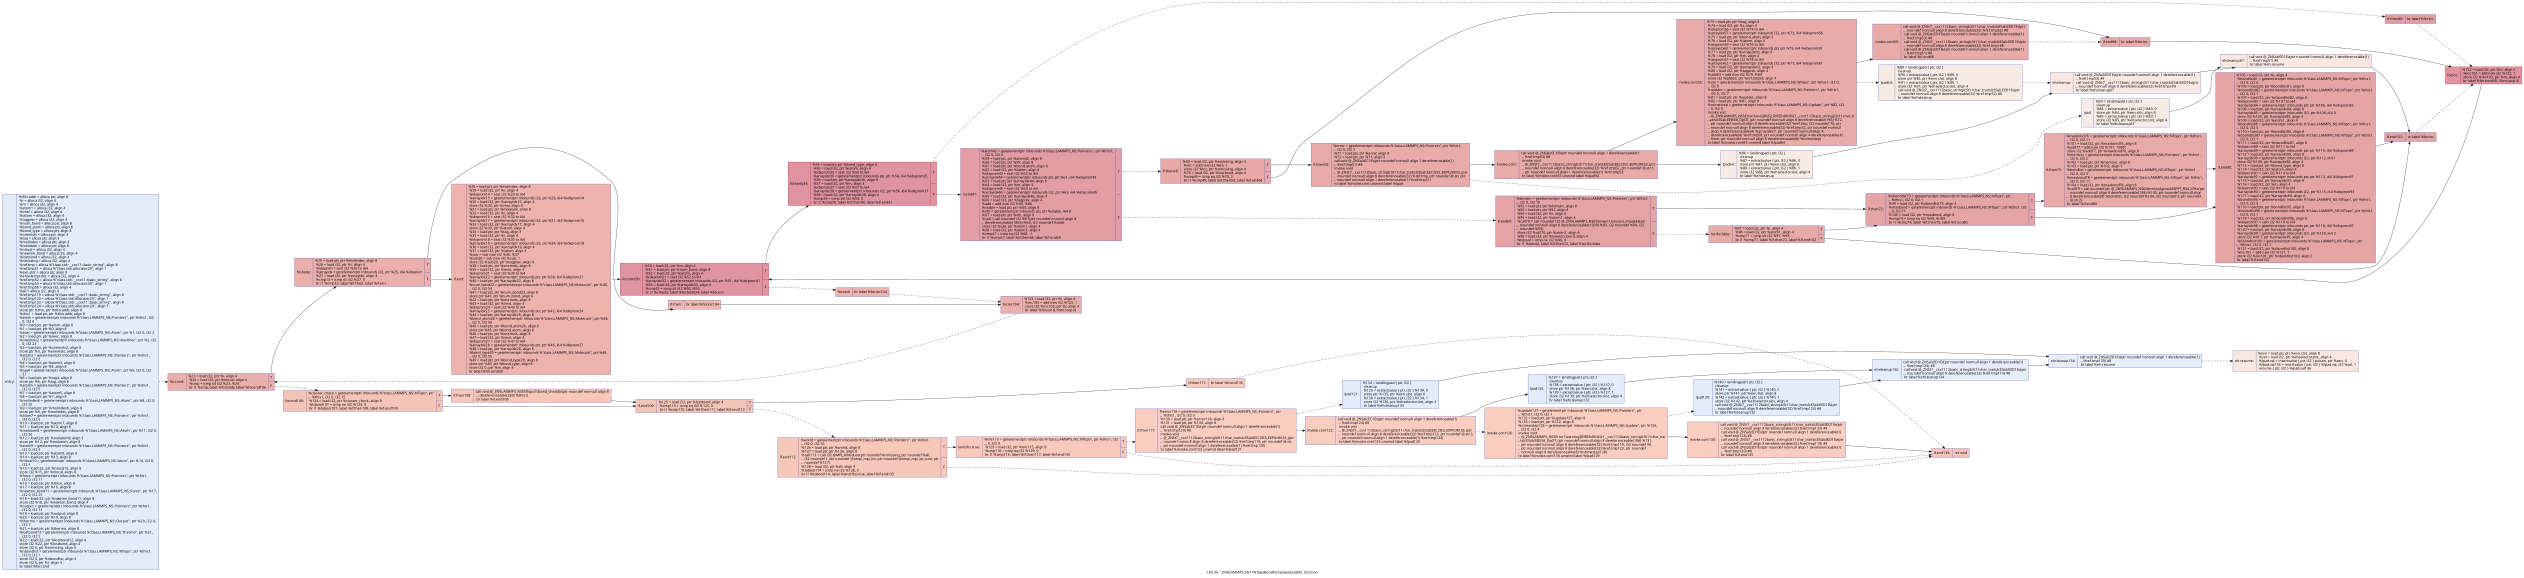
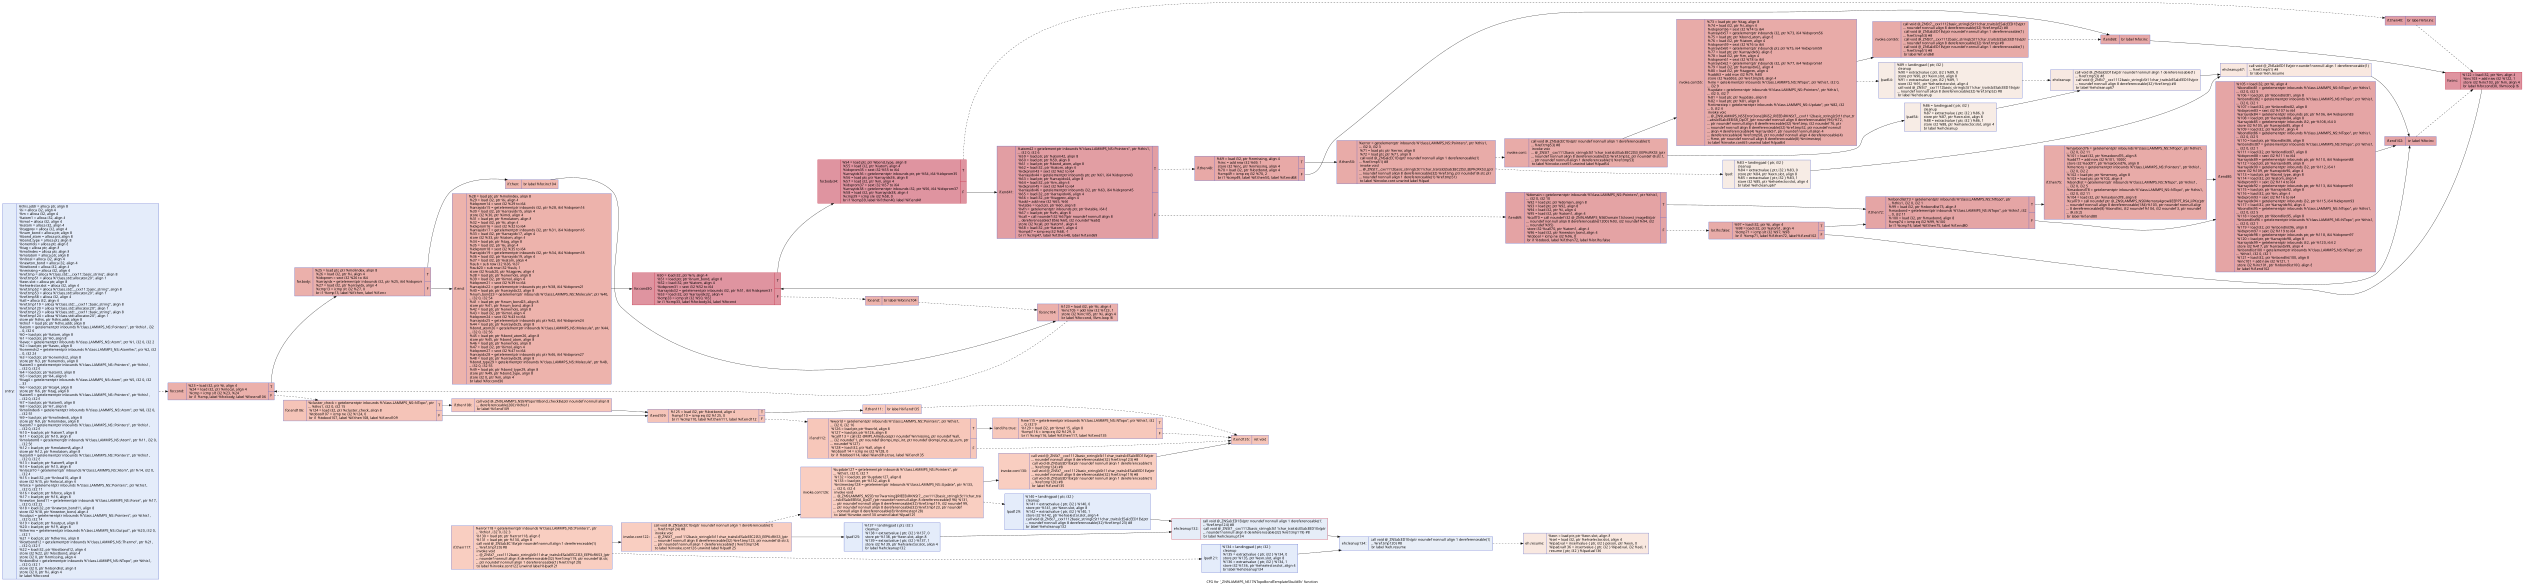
edge "if.then50:" -> "invoke.cont:": style solid -> dashed
node "ehcleanup132:": color #3d50c3ff -> #b70d28ff
edge "land.lhs.true:" -> "if.then117:": removed
